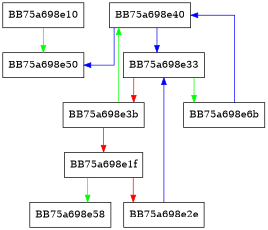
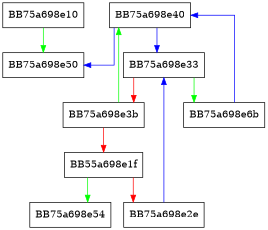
node "BB75a698e1f": label "BB75a698e1f" -> "BB55a698e1f"
node "BB75a698e58": label "BB75a698e58" -> "BB75a698e54"
